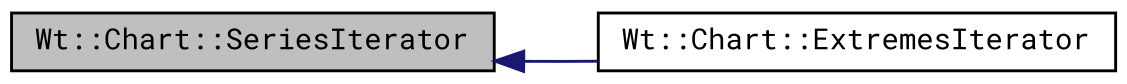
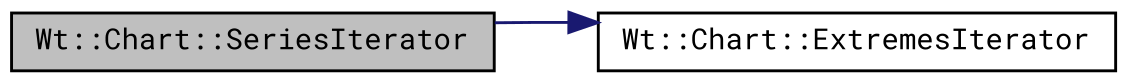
edge "Wt::Chart::ExtremesIterator" -> "Wt::Chart::SeriesIterator": reversed
